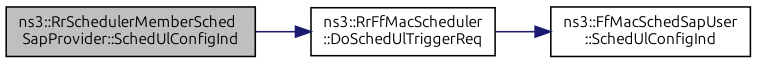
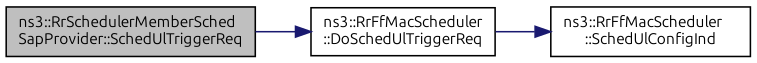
node "ns3::RrSchedulerMemberSched SapProvider::SchedUlConfigInd": label "ns3::RrSchedulerMemberSched SapProvider::SchedUlConfigInd" -> "ns3::RrSchedulerMemberSched SapProvider::SchedUlTriggerReq"
node "ns3::FfMacSchedSapUser ::SchedUlConfigInd": label "ns3::FfMacSchedSapUser ::SchedUlConfigInd" -> "ns3::RrFfMacScheduler ::SchedUlConfigInd"
